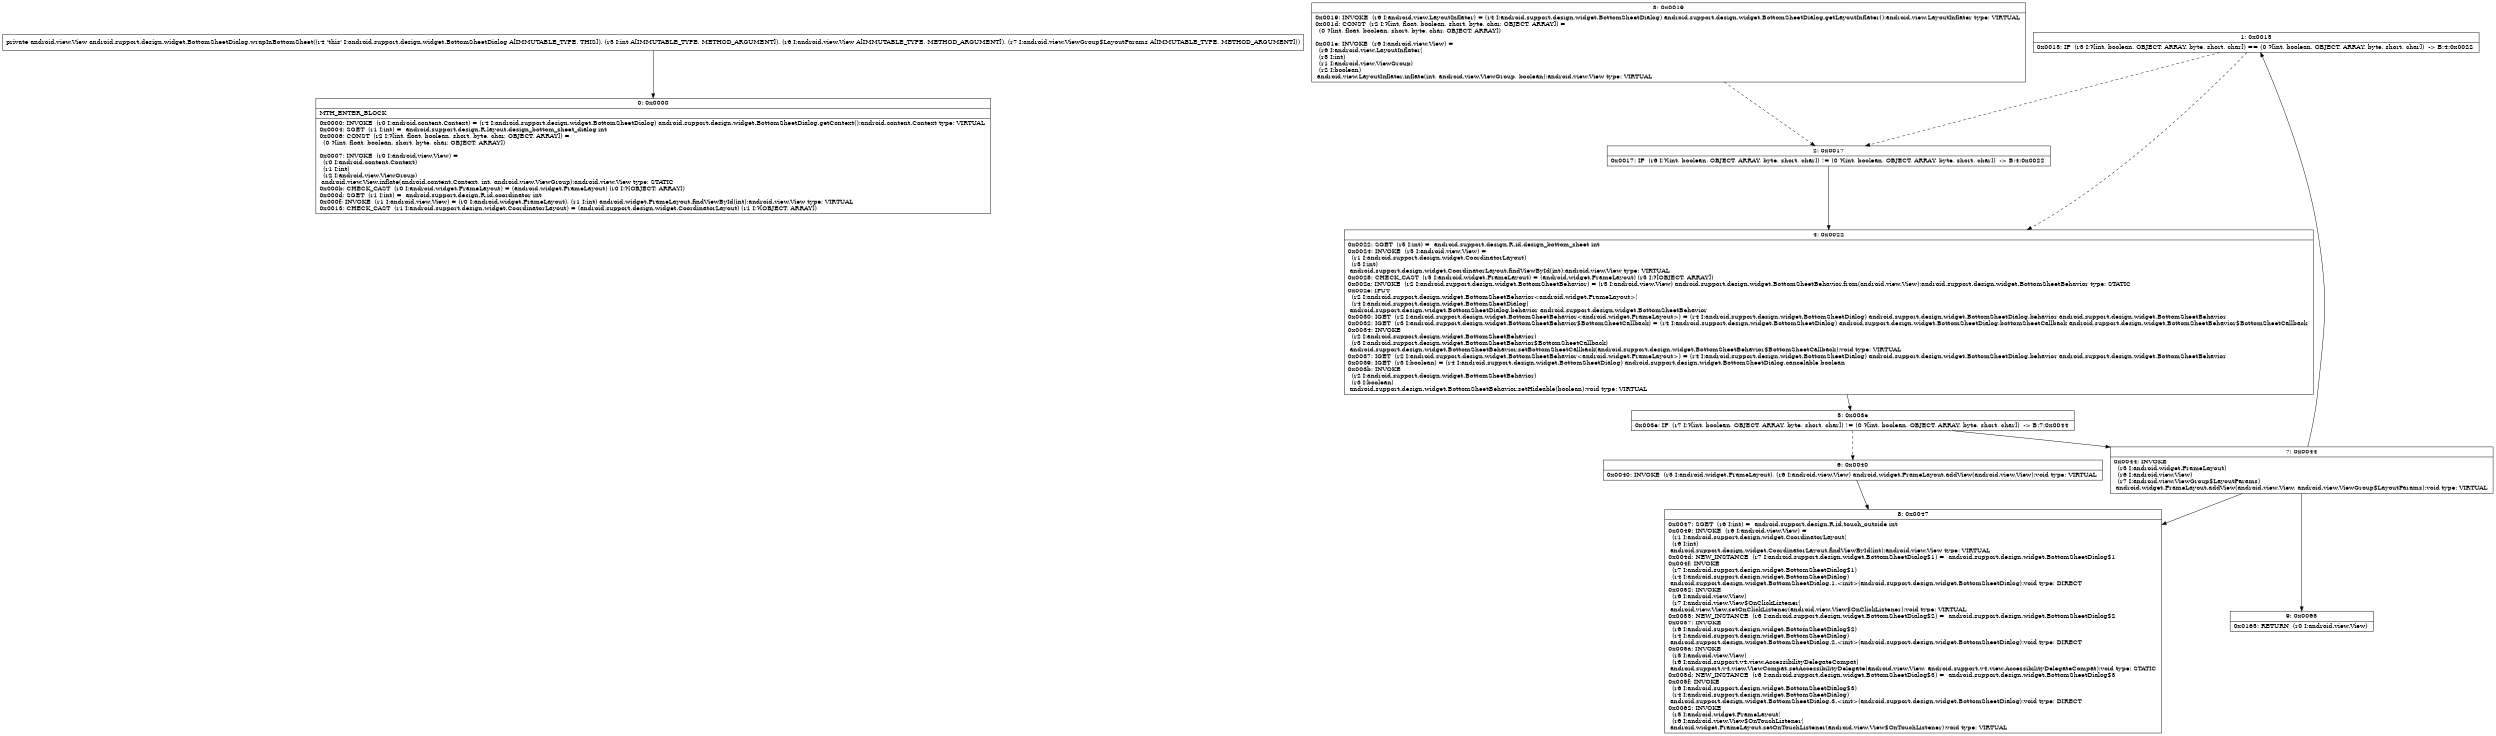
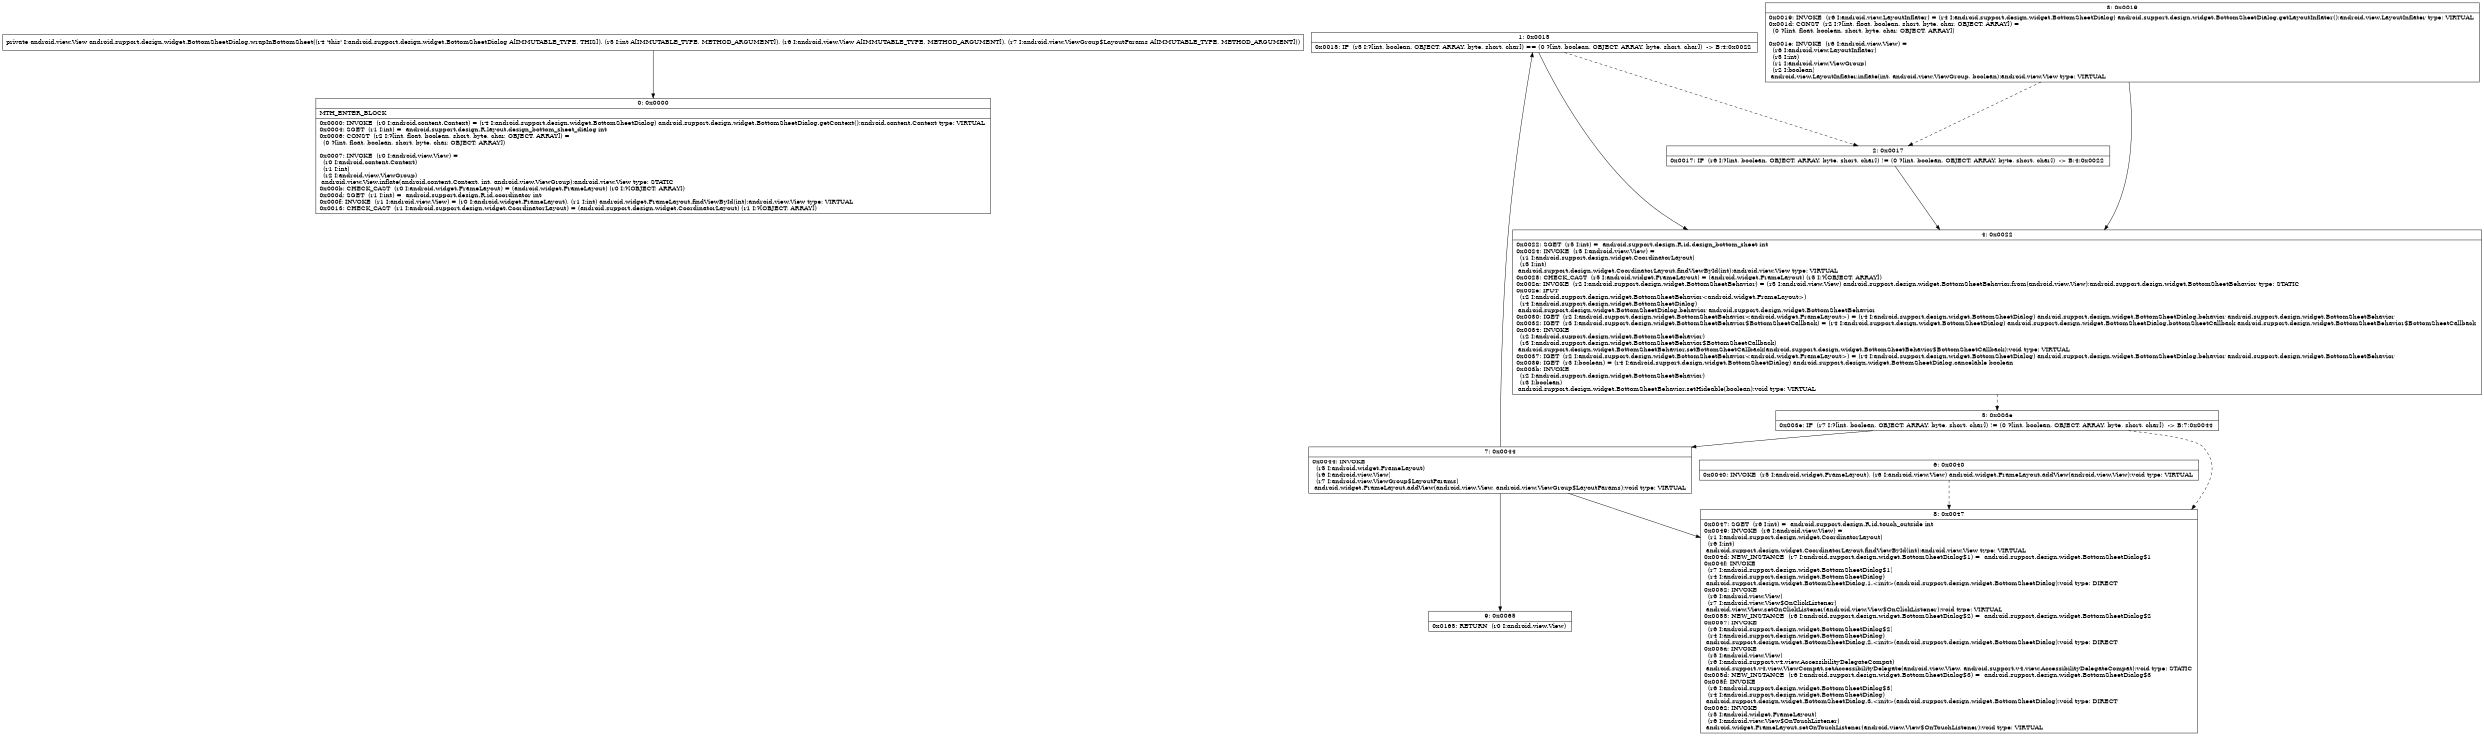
edge "1: 0x0015" -> "4: 0x0022": style dashed -> solid
edge "3: 0x0019" -> "4: 0x0022": added
edge "4: 0x0022" -> "5: 0x003e": style solid -> dashed
edge "5: 0x003e" -> "6: 0x0040": now "5: 0x003e" -> "8: 0x0047"
edge "6: 0x0040" -> "8: 0x0047": style solid -> dashed
